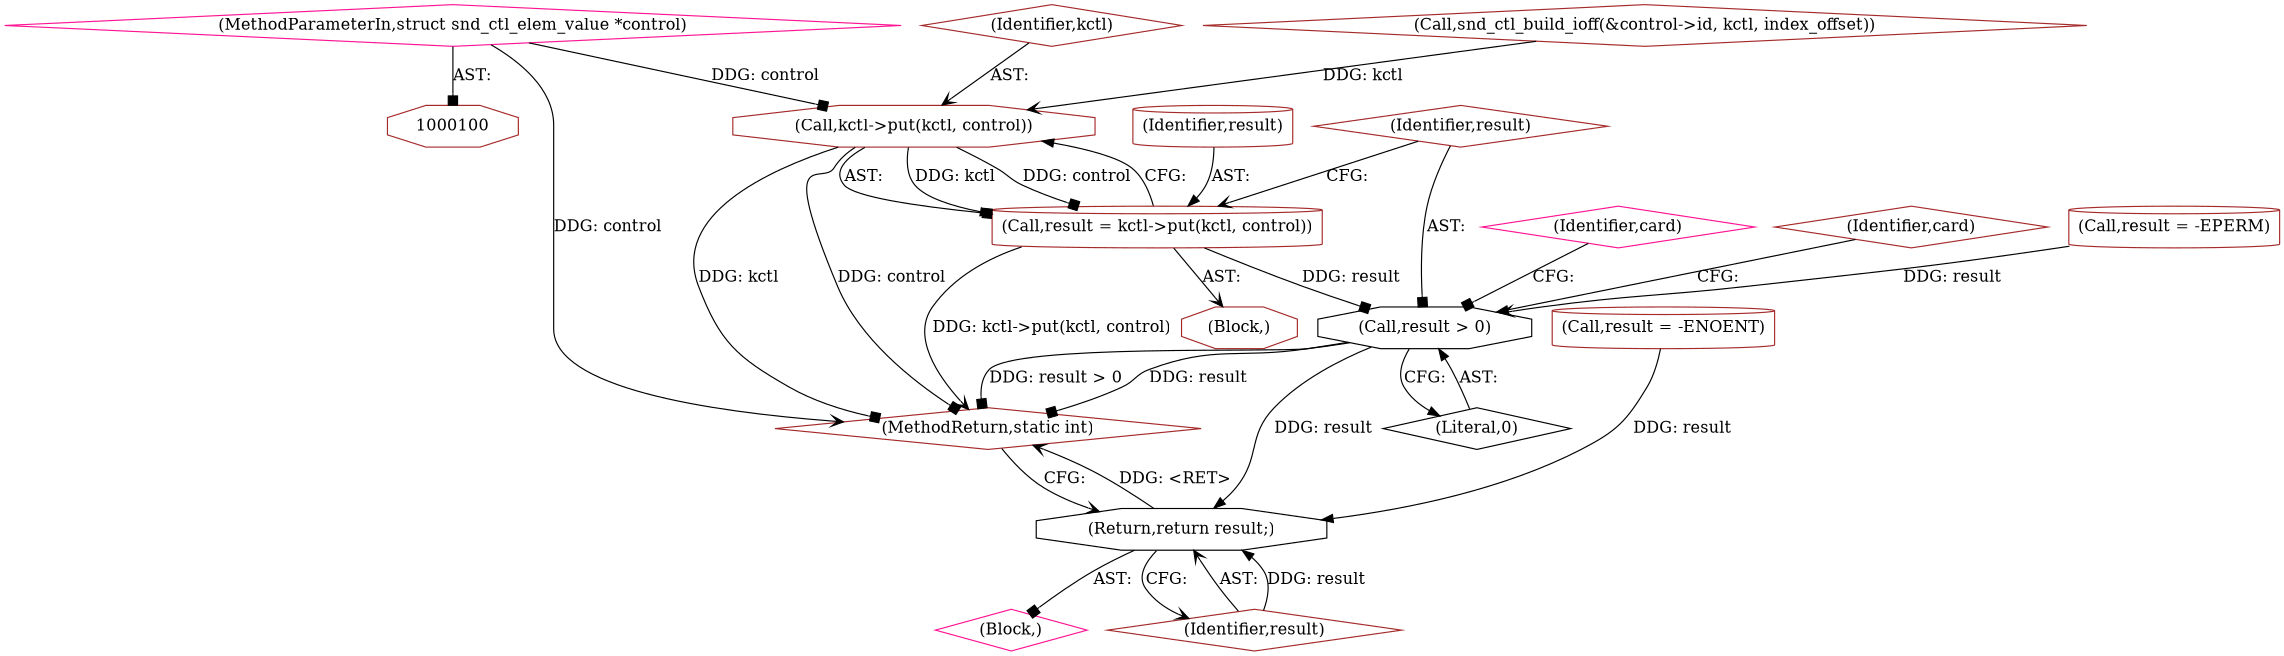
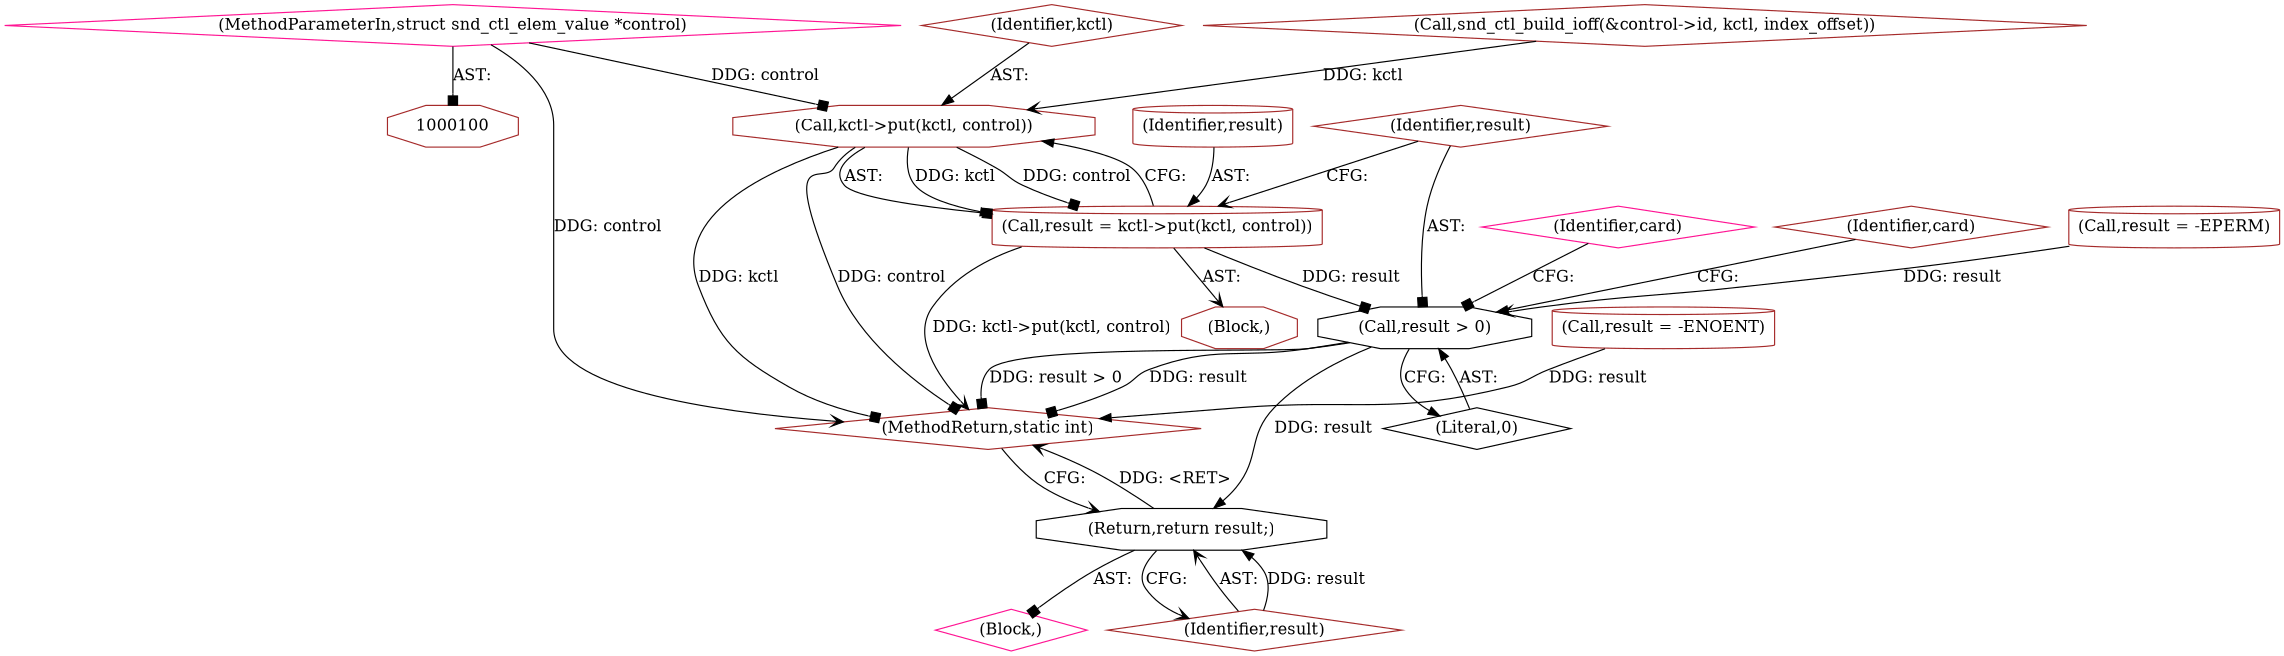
edge "(Identifier,kctl)" -> "(Call,kctl->put(kctl, control))": arrowhead vee -> normal
edge "(Call,result = -ENOENT)" -> "(Return,return result;)": now "(Call,result = -ENOENT)" -> "(MethodReturn,static int)"
